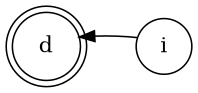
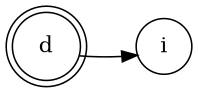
edge "i" -> "d": reversed
